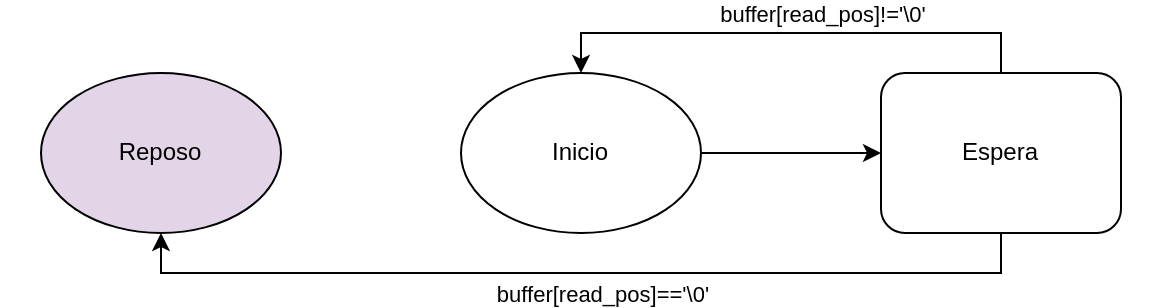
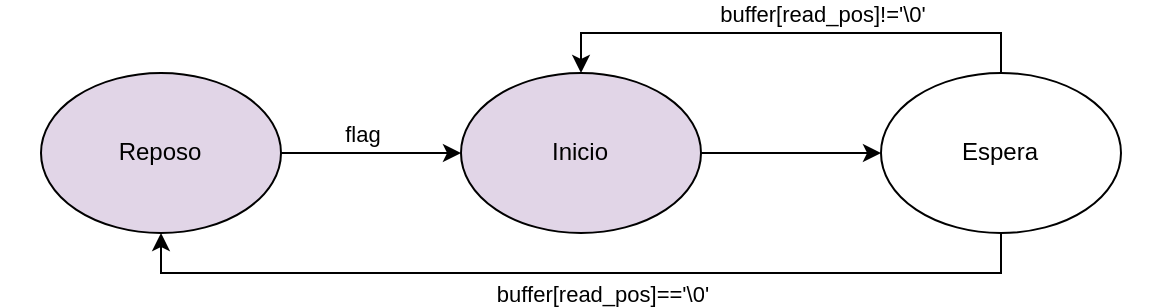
edge "Reposo" -> "Inicio": added, label "flag"
node "Inicio": fillcolor #ffffff -> #e1d5e7
node "Espera": shape rounded rectangle -> ellipse
